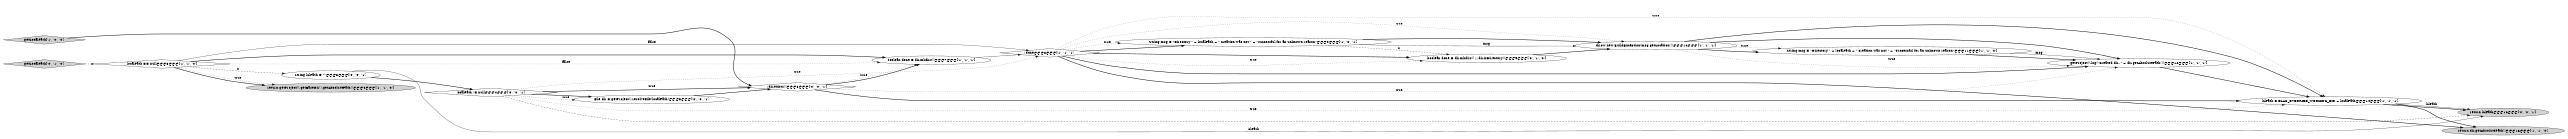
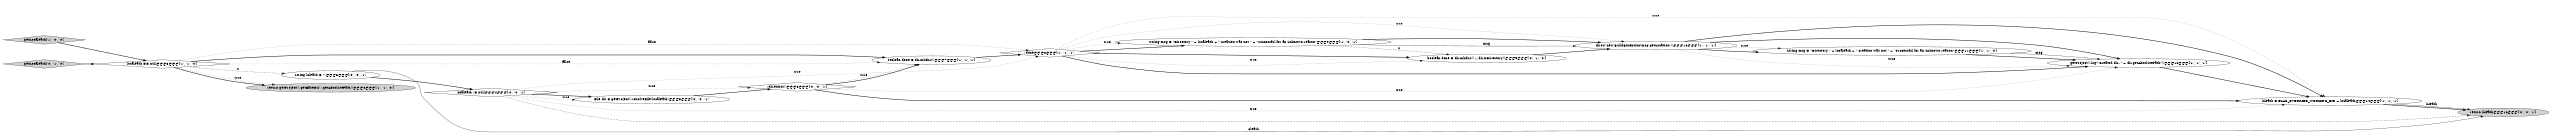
edge "getLocalPath['1', '0', '0']" -> "!dir.exists()@@@6@@@['0', '0', '1']": now "getLocalPath['1', '0', '0']" -> "localPath == null@@@3@@@['1', '1', '0']"
edge "localPath == null@@@3@@@['1', '1', '0']" -> "!done@@@8@@@['1', '1', '1']": style solid -> dotted
edge "boolean done = dir.mkdirs()@@@7@@@['1', '1', '1']" -> "!done@@@8@@@['1', '1', '1']": style solid -> bold
edge "getLocalPath['0', '1', '0']" -> "localPath == null@@@3@@@['1', '1', '0']": style dashed -> bold
edge "localPath != null@@@4@@@['0', '0', '1']" -> "!dir.exists()@@@6@@@['0', '0', '1']": style bold -> dotted
node "return dir.getAbsolutePath()@@@16@@@['1', '1', '0']": removed
